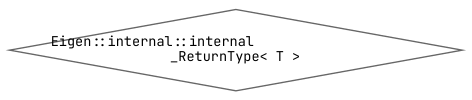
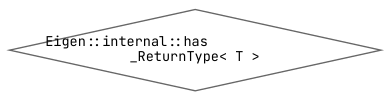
node "Eigen::internal::internal _ReturnType< T >": label "Eigen::internal::internal _ReturnType< T >" -> "Eigen::internal::has _ReturnType< T >"
